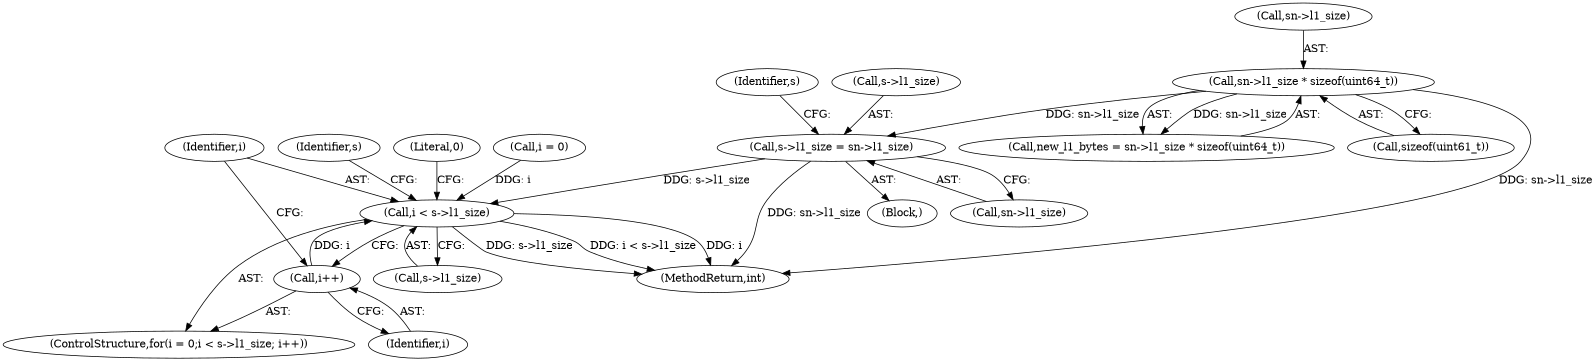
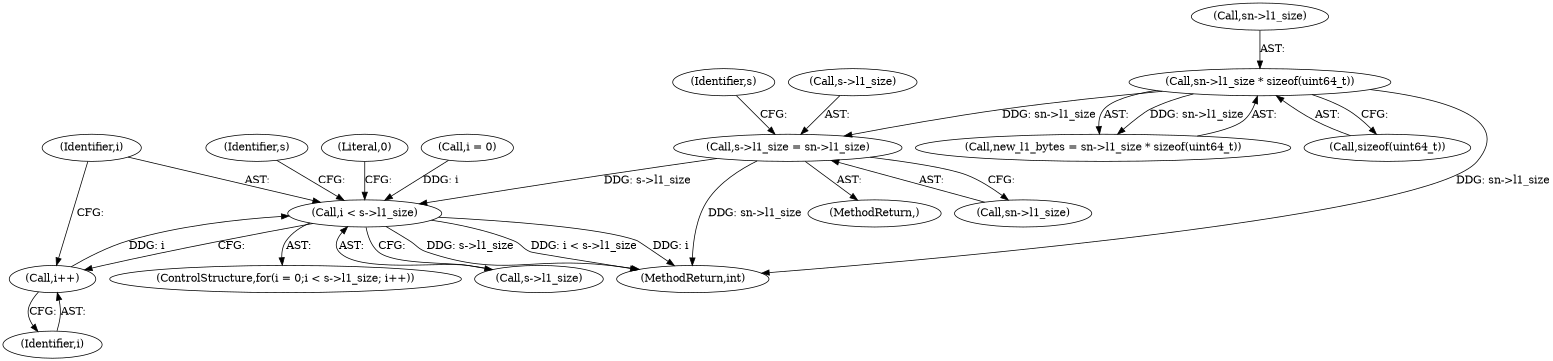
node "(Call,sizeof(uint61_t))": label "(Call,sizeof(uint61_t))" -> "(Call,sizeof(uint64_t))"
node "(Block,)": label "(Block,)" -> "(MethodReturn,)"
edge "(Call,i++)" -> "(ControlStructure,for(i = 0;i < s->l1_size; i++))": removed, label "AST:"
